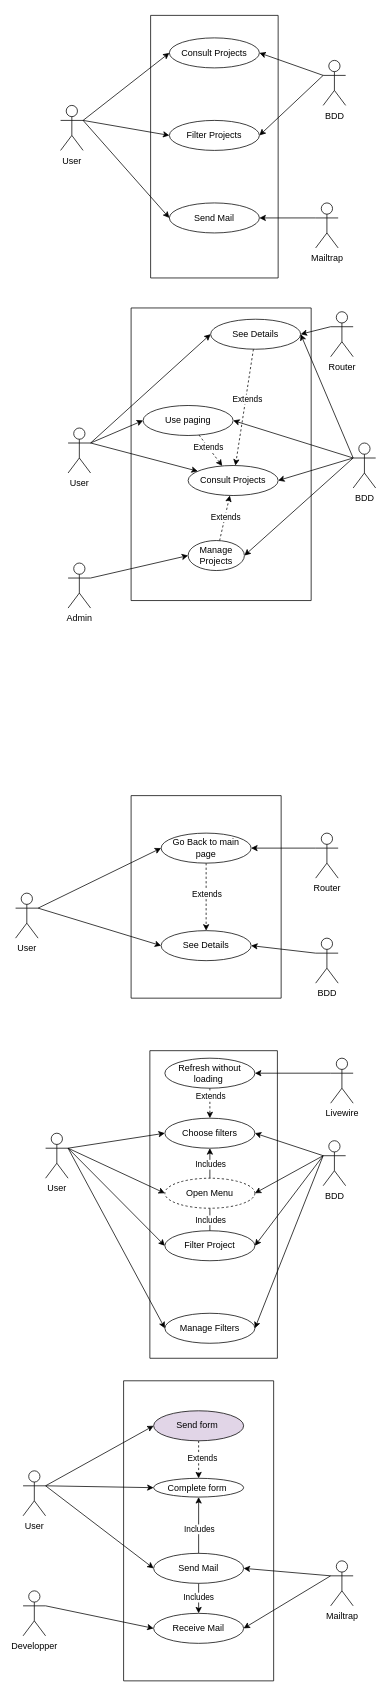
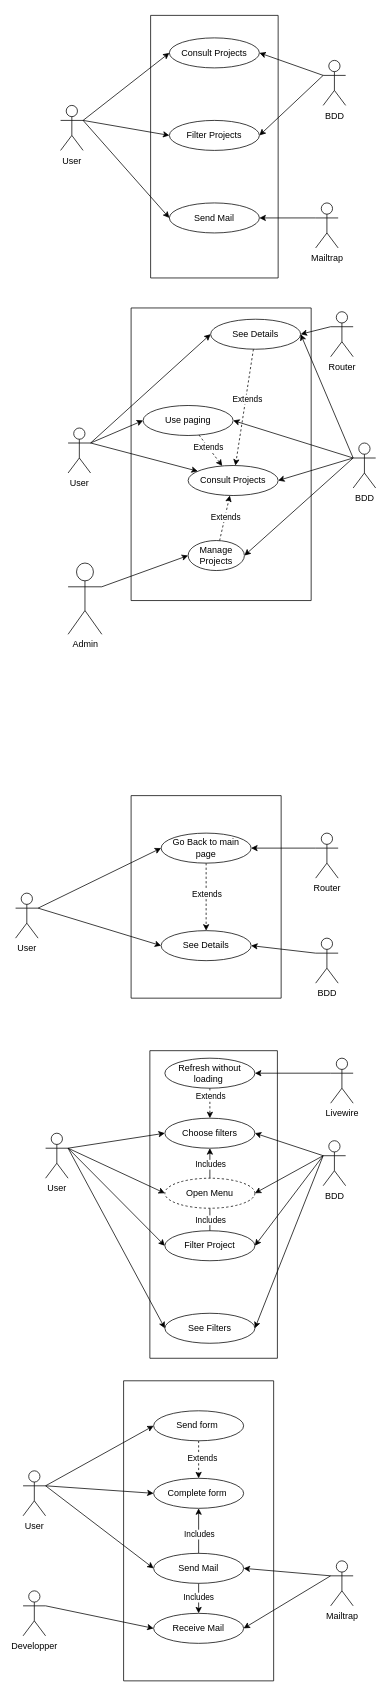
node "Admin": size 23x45 -> 34x71
node "Manage Filters": label "Manage Filters" -> "See Filters"
node "Send form": fillcolor #e1d5e7 -> #ffffff
node "Complete form": size 90x19 -> 90x30
